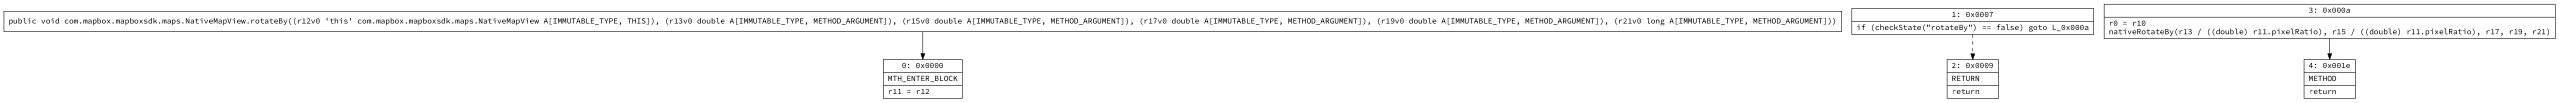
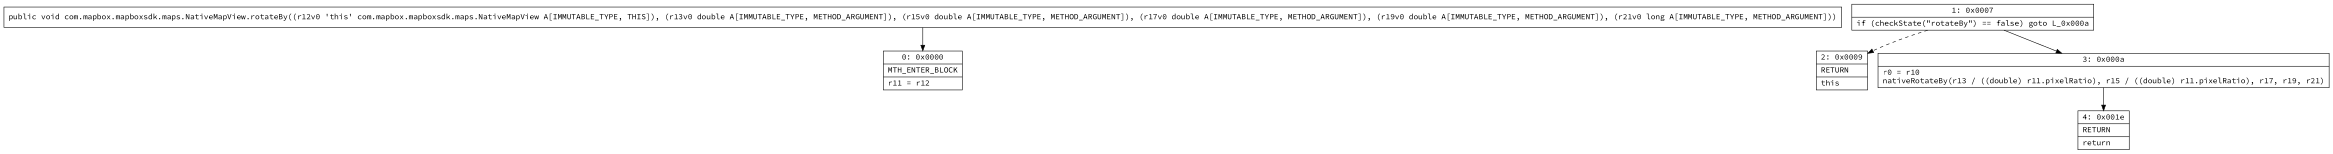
edge "1: 0x0007" -> "3: 0x000a": added
node "4: 0x001e": text "METHOD" -> "RETURN"
node "2: 0x0009": text "return" -> "this"
